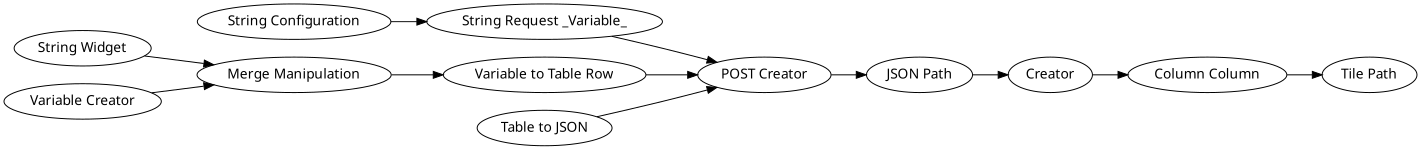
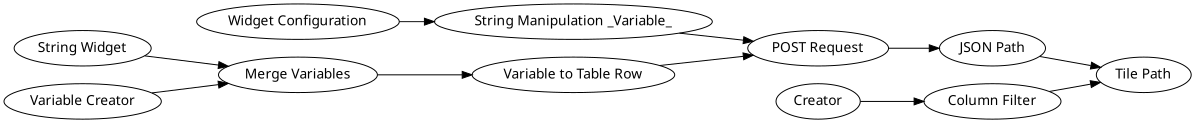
node "String Configuration": label "String Configuration" -> "Widget Configuration"
node "String Request _Variable_": label "String Request _Variable_" -> "String Manipulation _Variable_"
node "Merge Manipulation": label "Merge Manipulation" -> "Merge Variables"
node "POST Creator": label "POST Creator" -> "POST Request"
edge "JSON Path" -> "Creator": now "JSON Path" -> "Tile Path"
node "Column Column": label "Column Column" -> "Column Filter"
node "Table to JSON": removed
